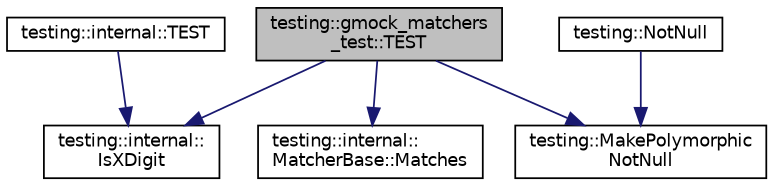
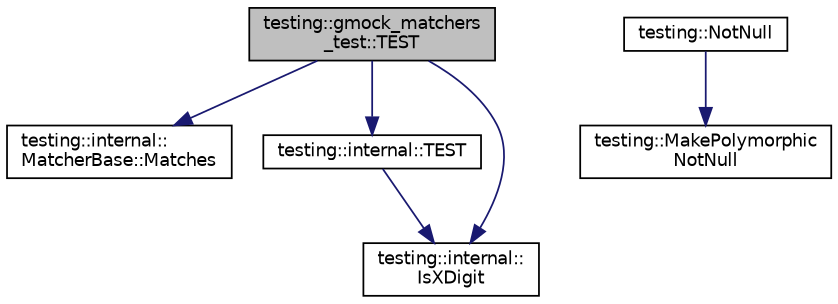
edge "testing::gmock_matchers _test::TEST" -> "testing::MakePolymorphic NotNull": now "testing::gmock_matchers _test::TEST" -> "testing::internal::TEST"
